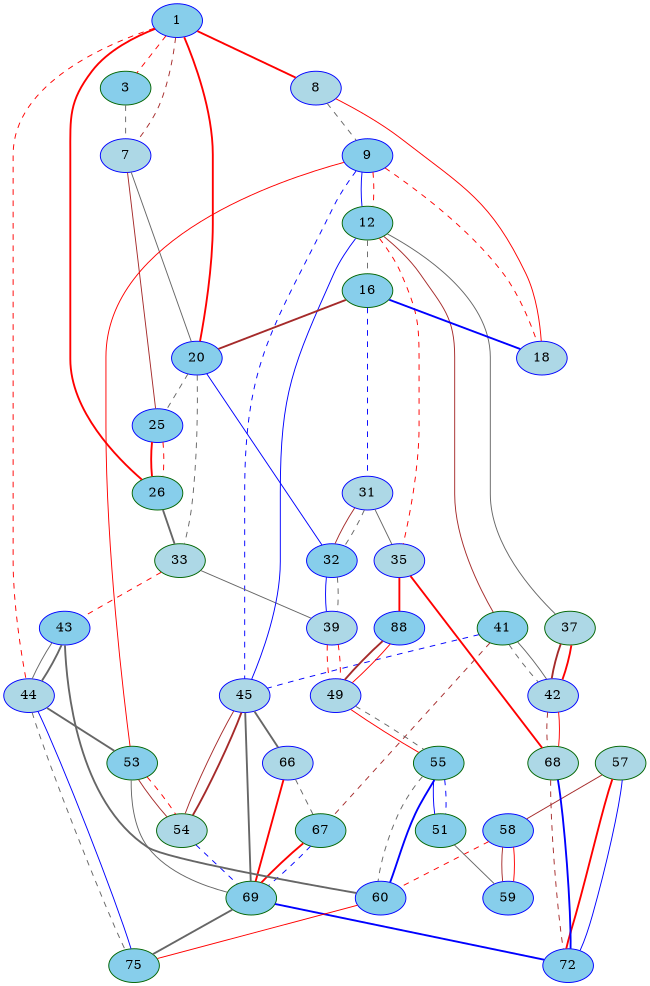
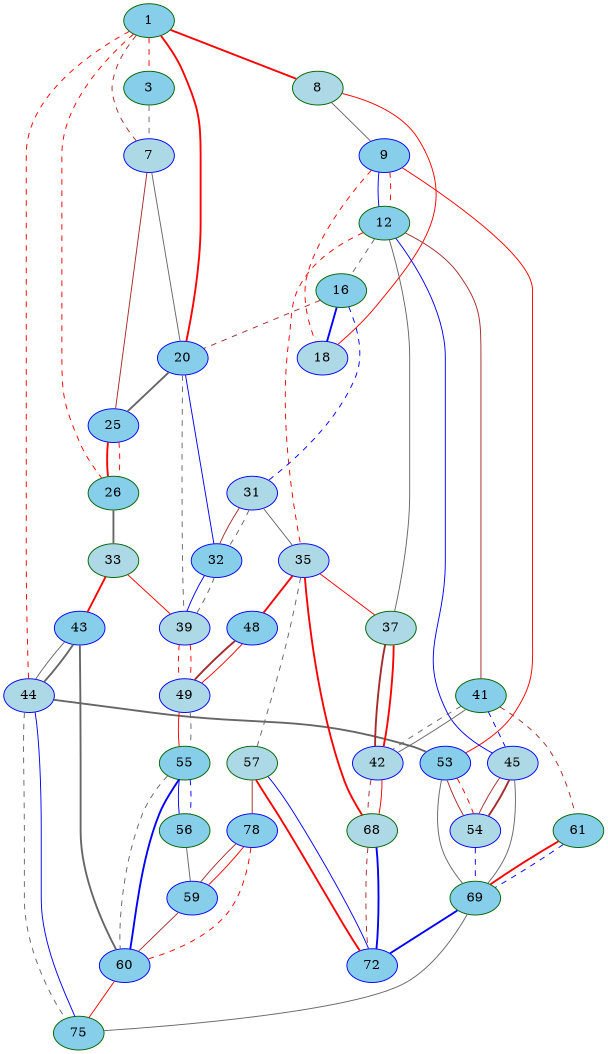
node "1": color blue -> darkgreen
node "8": color blue -> darkgreen
edge "8" -- "9": style dashed -> solid
edge "1" -- "26": style bold -> dashed
edge "16" -- "20": style bold -> dashed
edge "20" -- "25": style dashed -> bold
edge "9" -- "45": removed
edge "20" -- "33": now "20" -- "39"
edge "33" -- "43": style dashed -> bold
edge "33" -- "39": color gray40 -> red
edge "35" -- "37": added
node "88": label "88" -> "48"
edge "35" -- "57": added
node "53": color darkgreen -> blue
node "66": removed
edge "45" -- "69": style bold -> solid
node "54": color darkgreen -> blue
node "67": label "67" -> "61"
node "51": label "51" -> "56"
node "58": label "58" -> "78"
edge "59" -- "60": added
edge "69" -- "75": style bold -> solid
